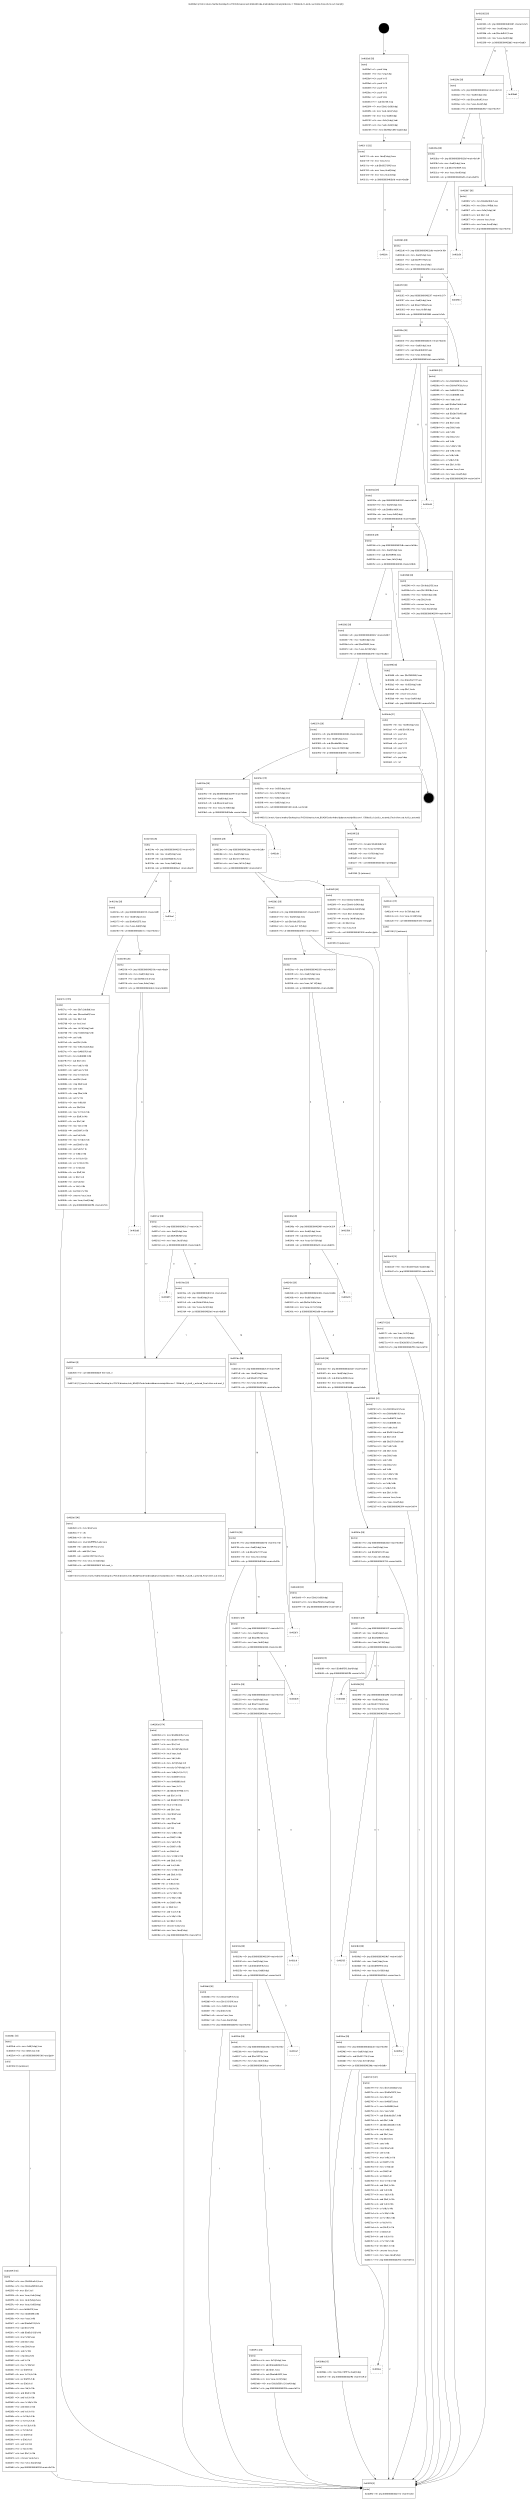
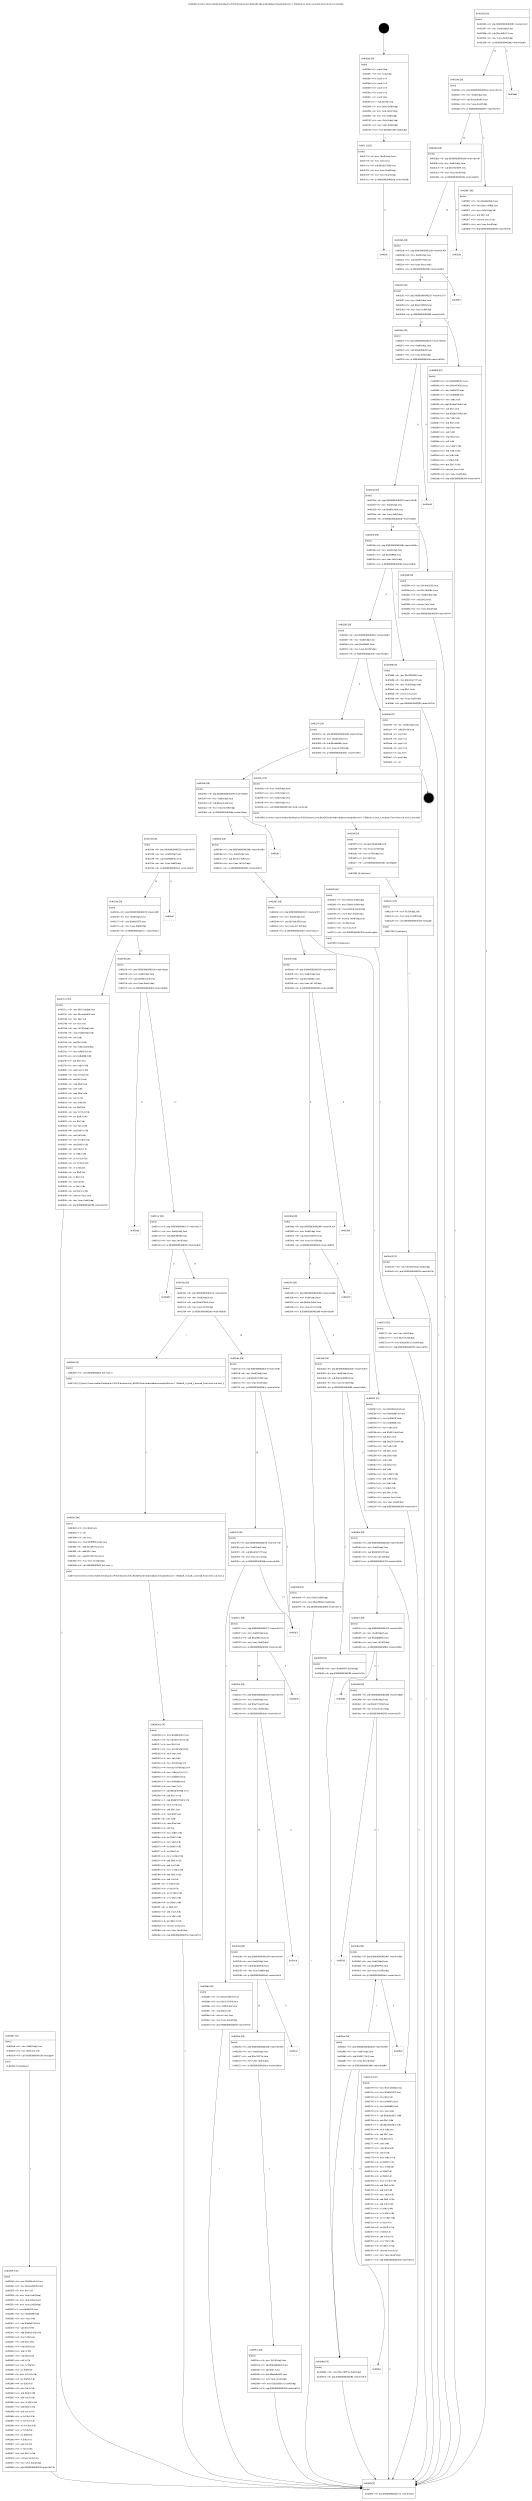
edge "0x4023b6 [28]" -> "0x4026f2 [45]": removed, label "1"
edge "0x402186 [28]" -> "0x4028e0 [5]": now "0x402186 [28]" -> "0x4021a2 [28]"
edge "0x402442 [28]" -> "0x402689 [15]": added, label "1"
edge "0x4021f6 [28]" -> "0x402212 [28]": now "0x4021f6 [28]" -> "0x402d7e"
edge "0x4024b2 [28]" -> "0x4024ce [28]": reversed
edge "0x402e88 [22]" -> "0x402ff4 [5]": added, label "1"
